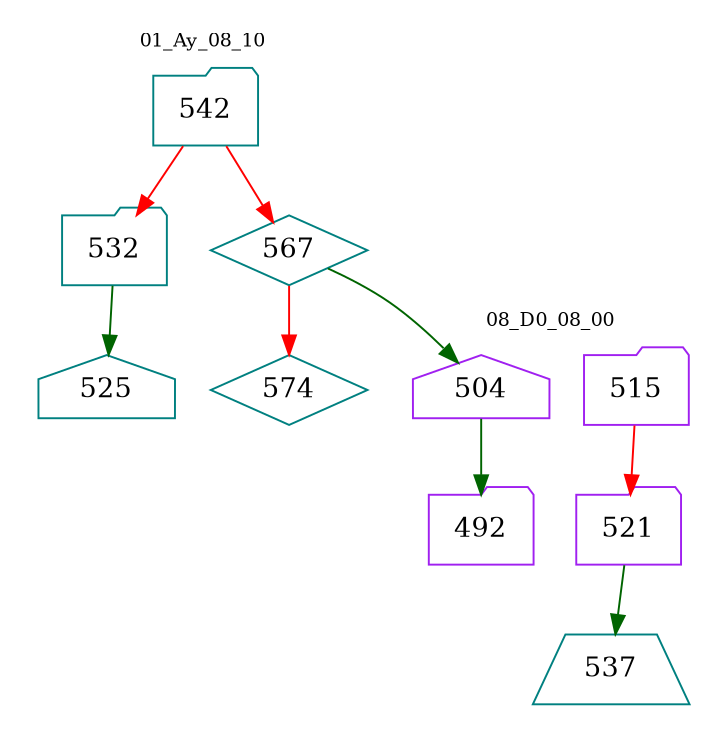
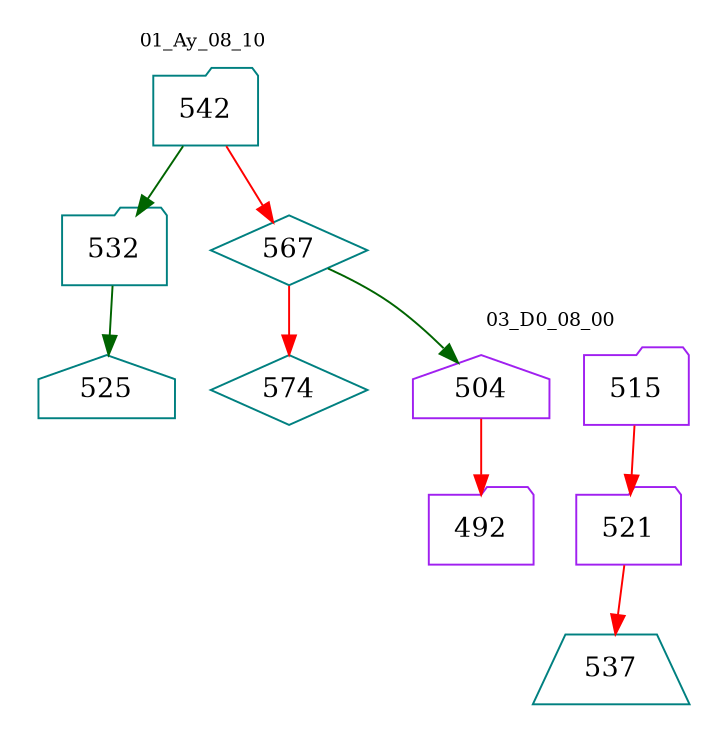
edge "542" -> "532": color red -> darkgreen
cluster "08_D0_08_00": label "08_D0_08_00" -> "03_D0_08_00"
edge "504" -> "492": color darkgreen -> red
edge "521" -> "537": color darkgreen -> red
